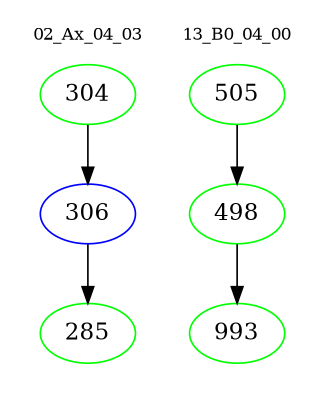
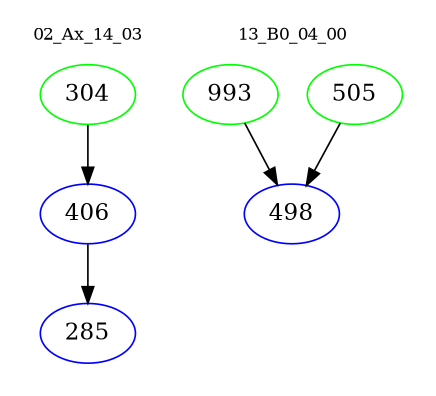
cluster "02_Ax_04_03": label "02_Ax_04_03" -> "02_Ax_14_03"
node "306": label "306" -> "406"
node "498": color green -> blue
edge "498" -> "993": reversed
node "285": color green -> blue
